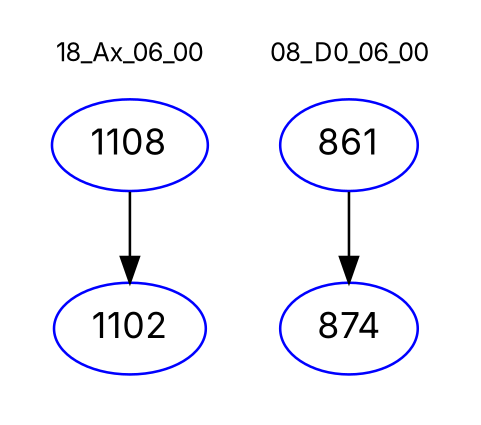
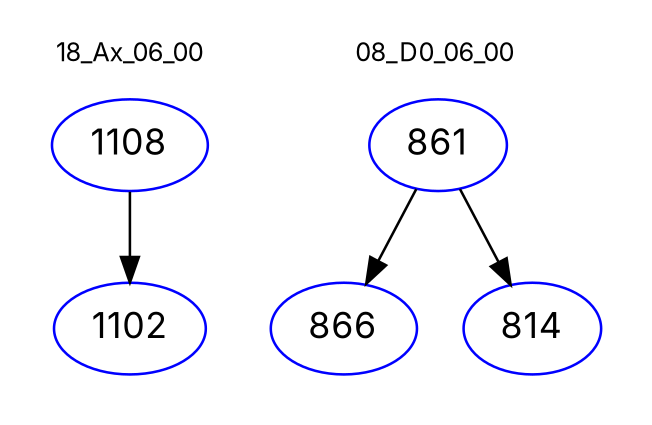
node "866": added
node "874": label "874" -> "814"
